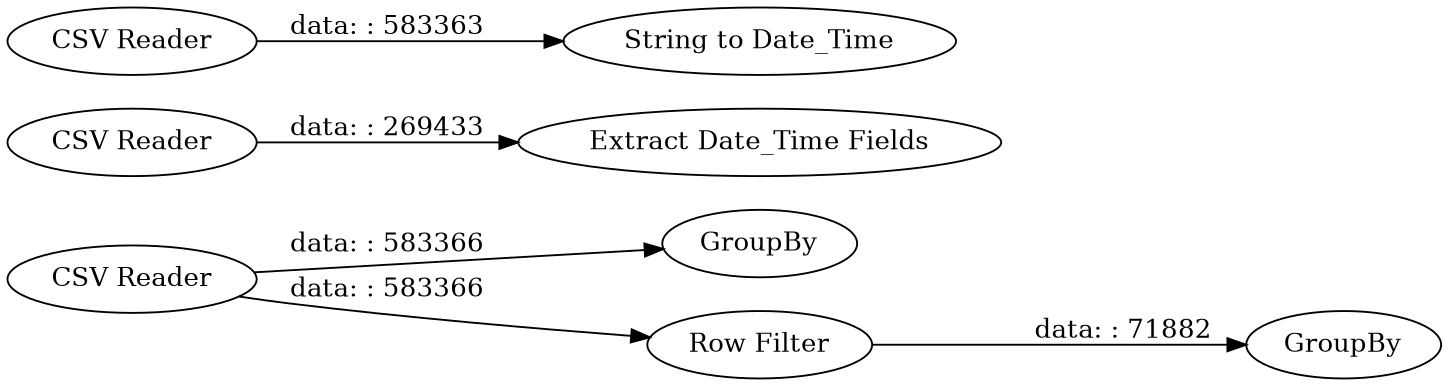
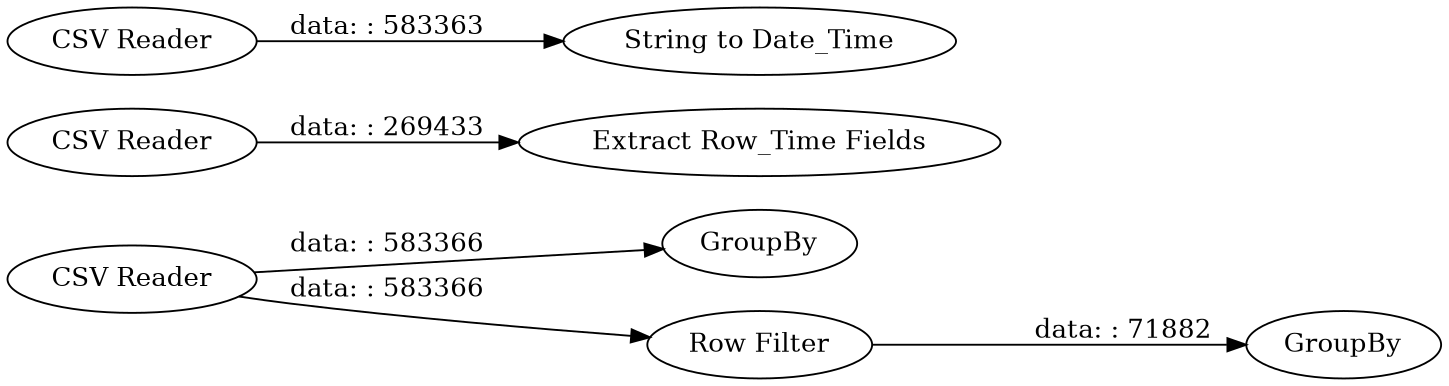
node "Extract Date_Time Fields": label "Extract Date_Time Fields" -> "Extract Row_Time Fields"
